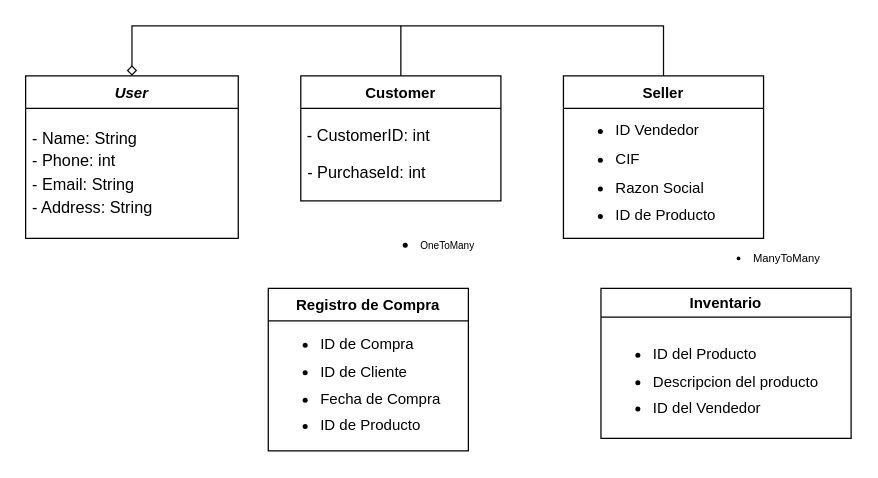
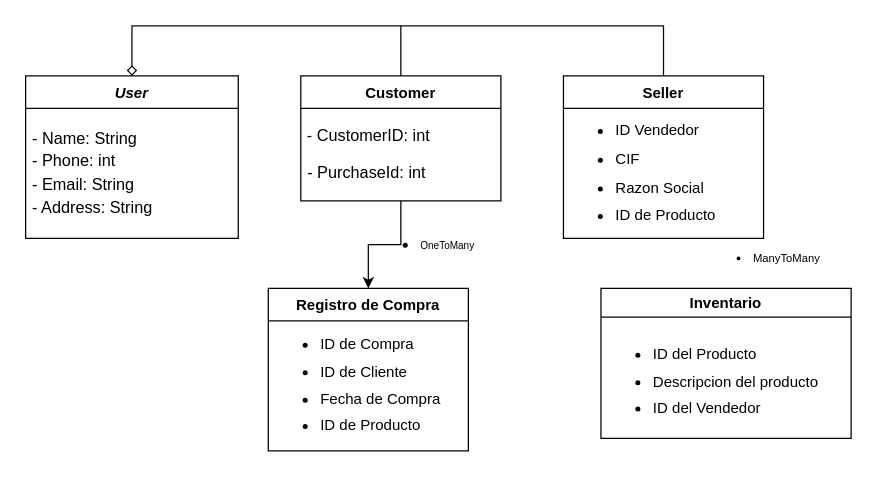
edge "- CustomerID: int - PurchaseId: int" -> "Registro de Compra": added
